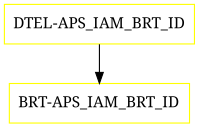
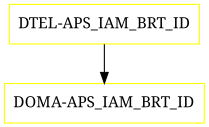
node "BRT-APS_IAM_BRT_ID": label "BRT-APS_IAM_BRT_ID" -> "DOMA-APS_IAM_BRT_ID"
